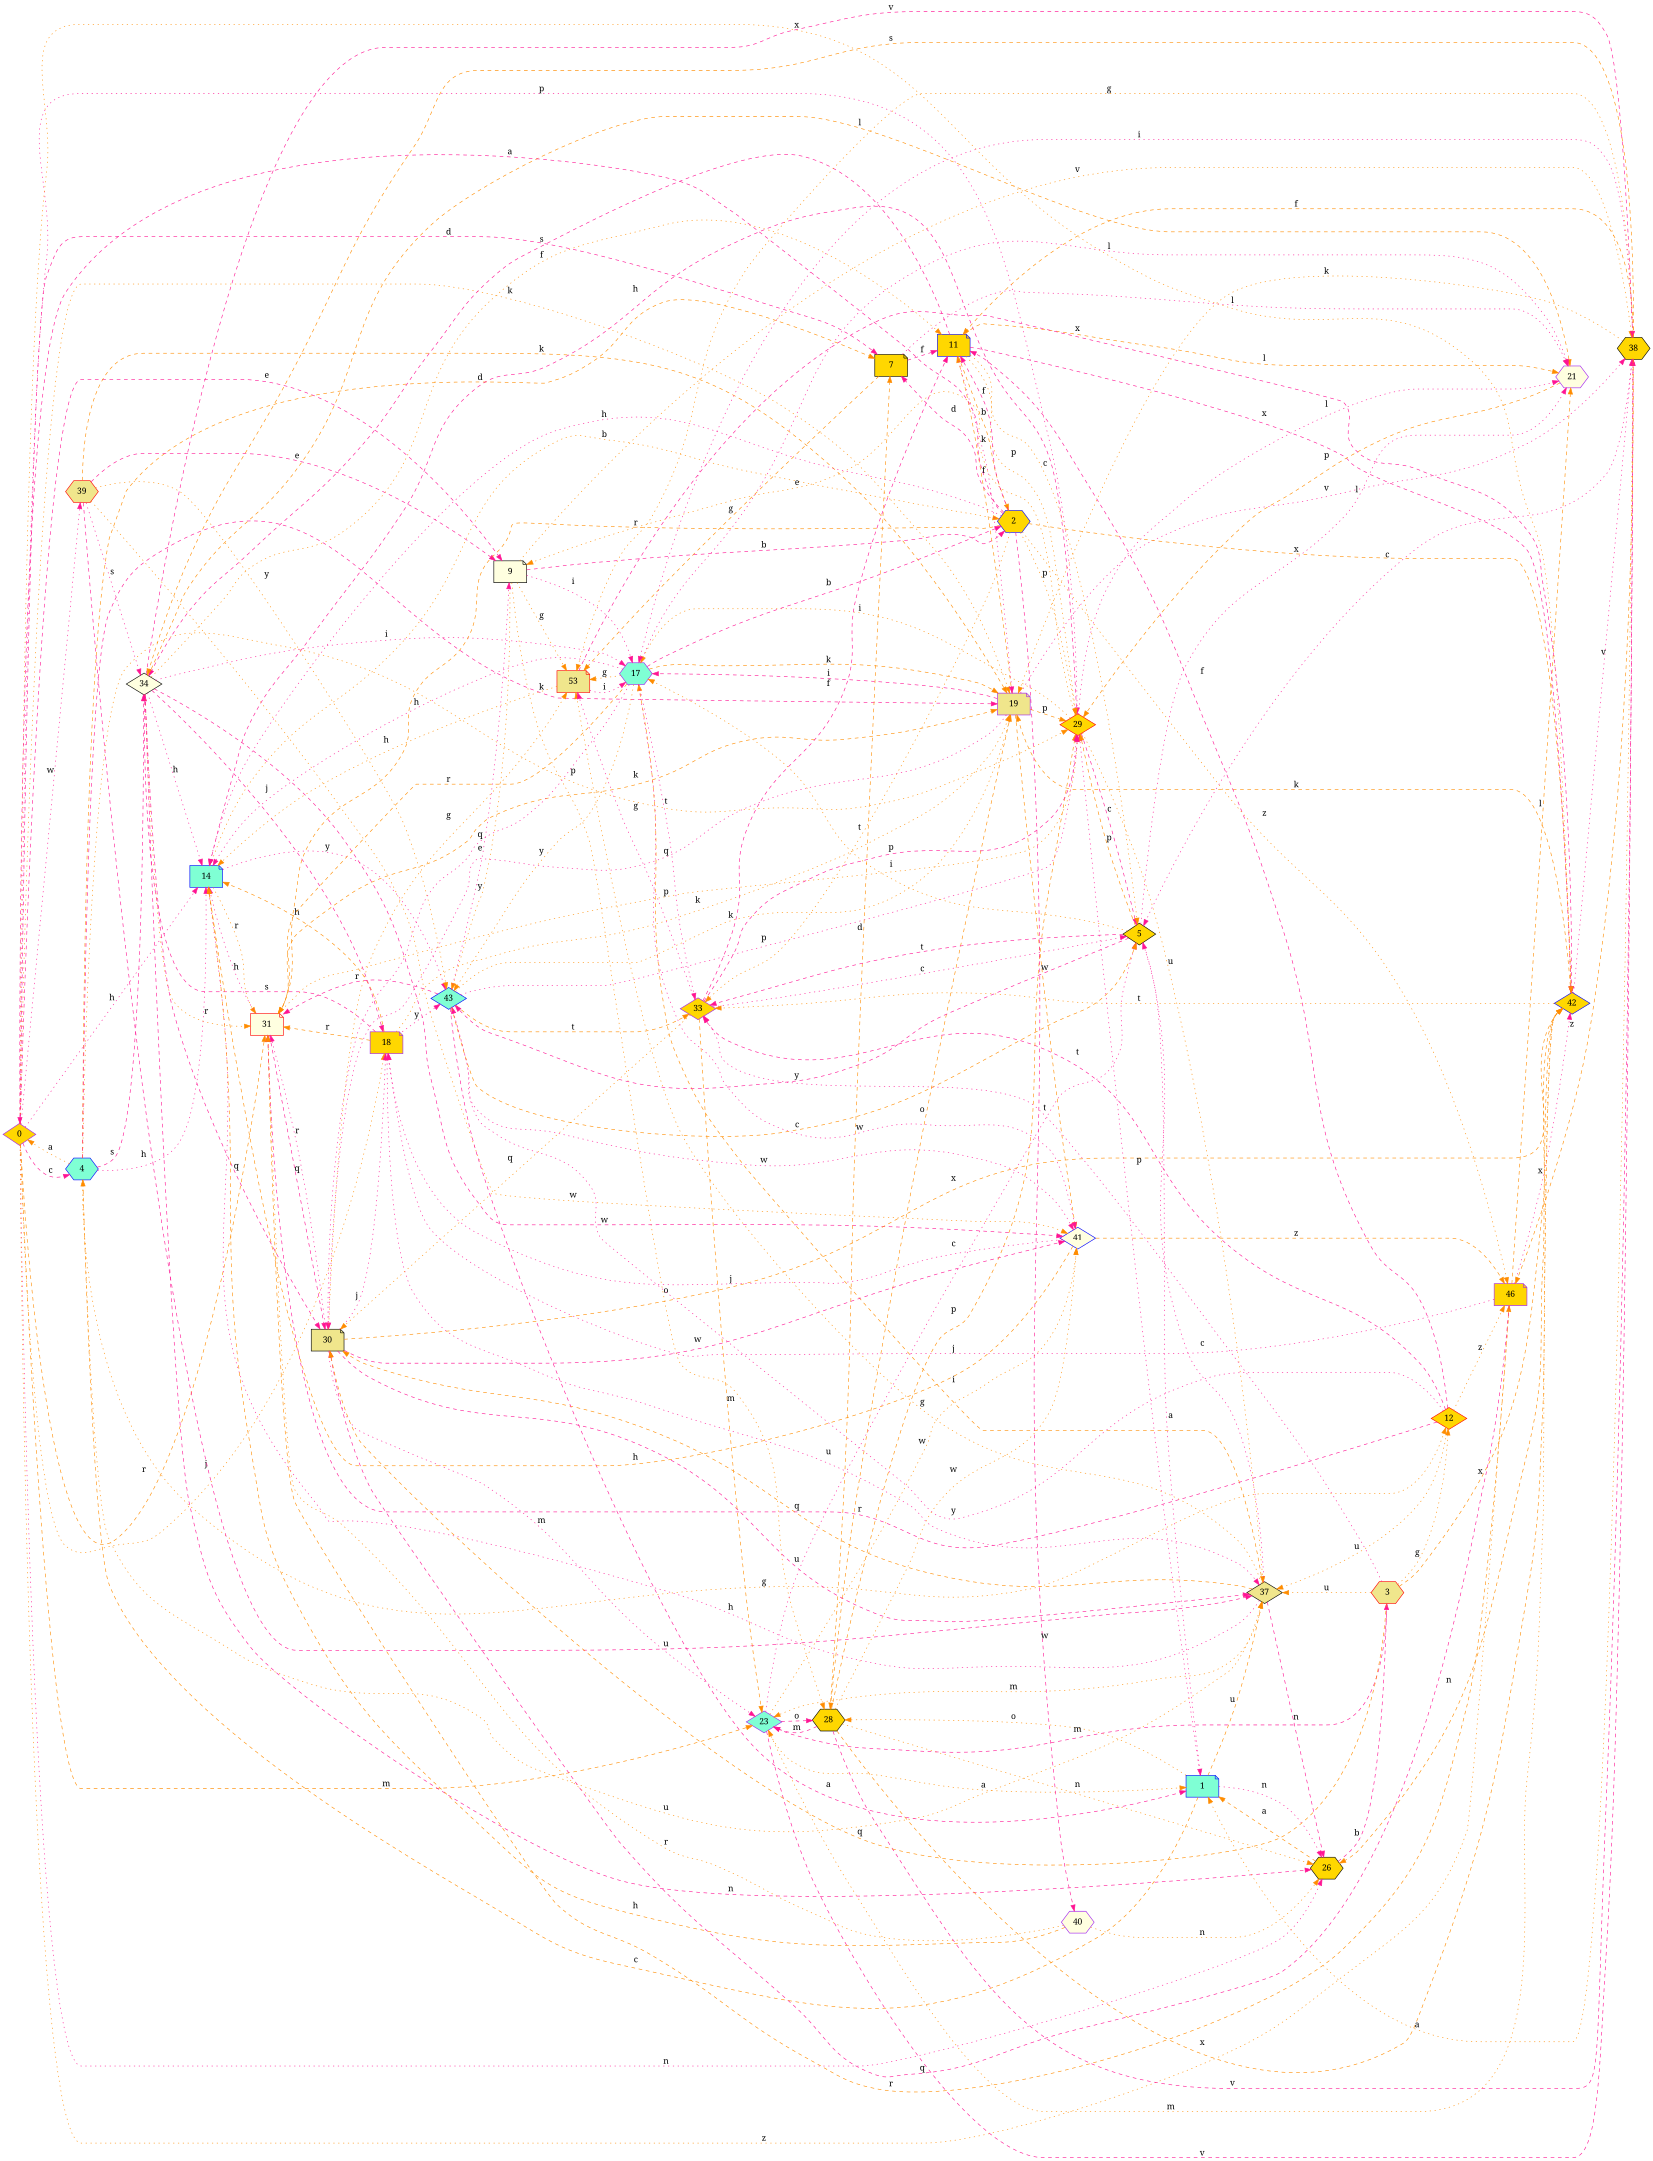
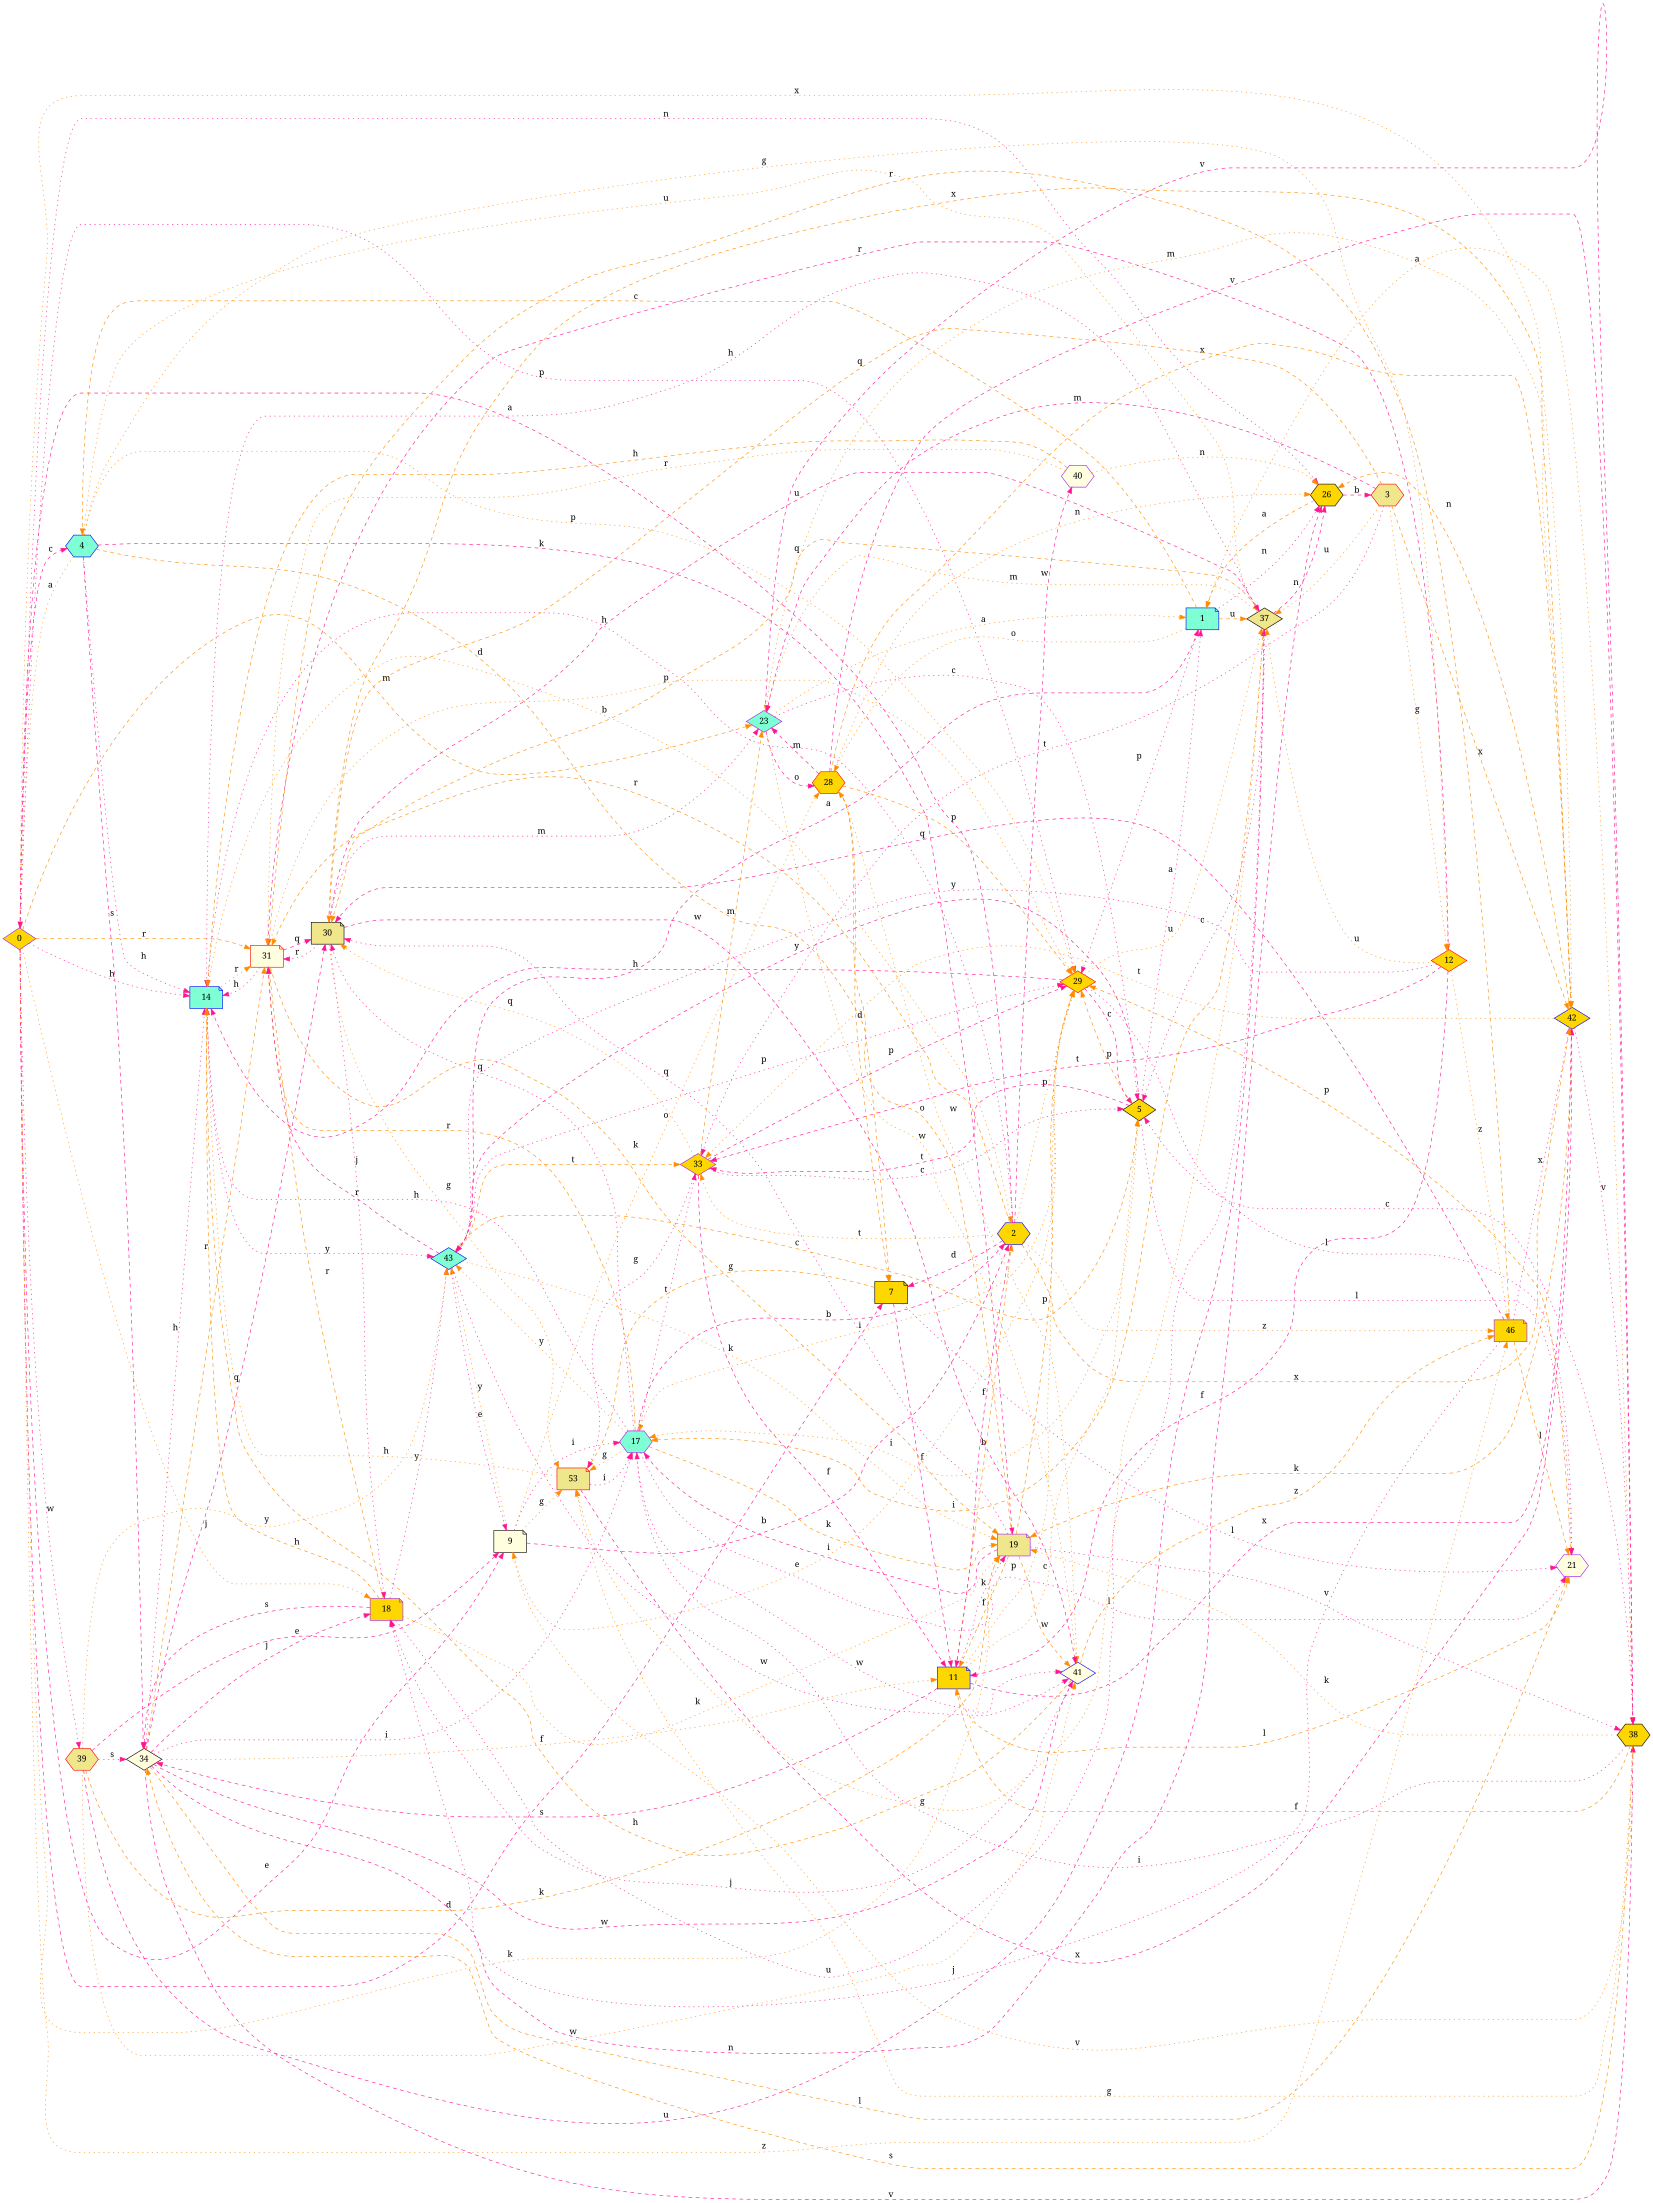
edge "38" -> "46": removed, label "z"
edge "34" -> "31": style dotted -> dashed
node "28": color black -> red
